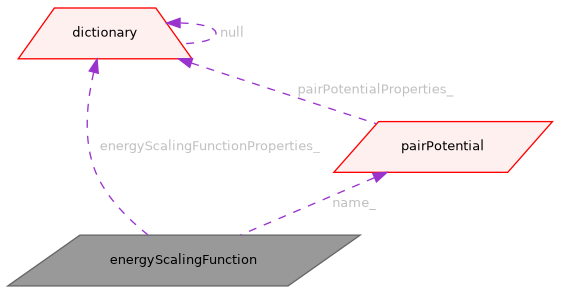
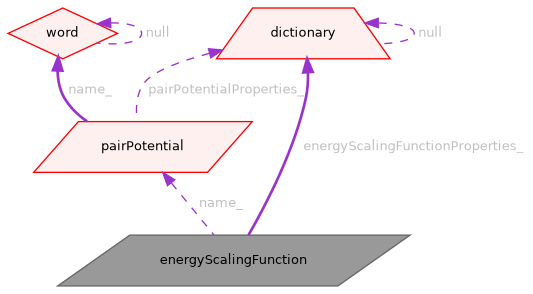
node "word": added
edge "energyScalingFunction" -> "dictionary": style dashed -> bold
